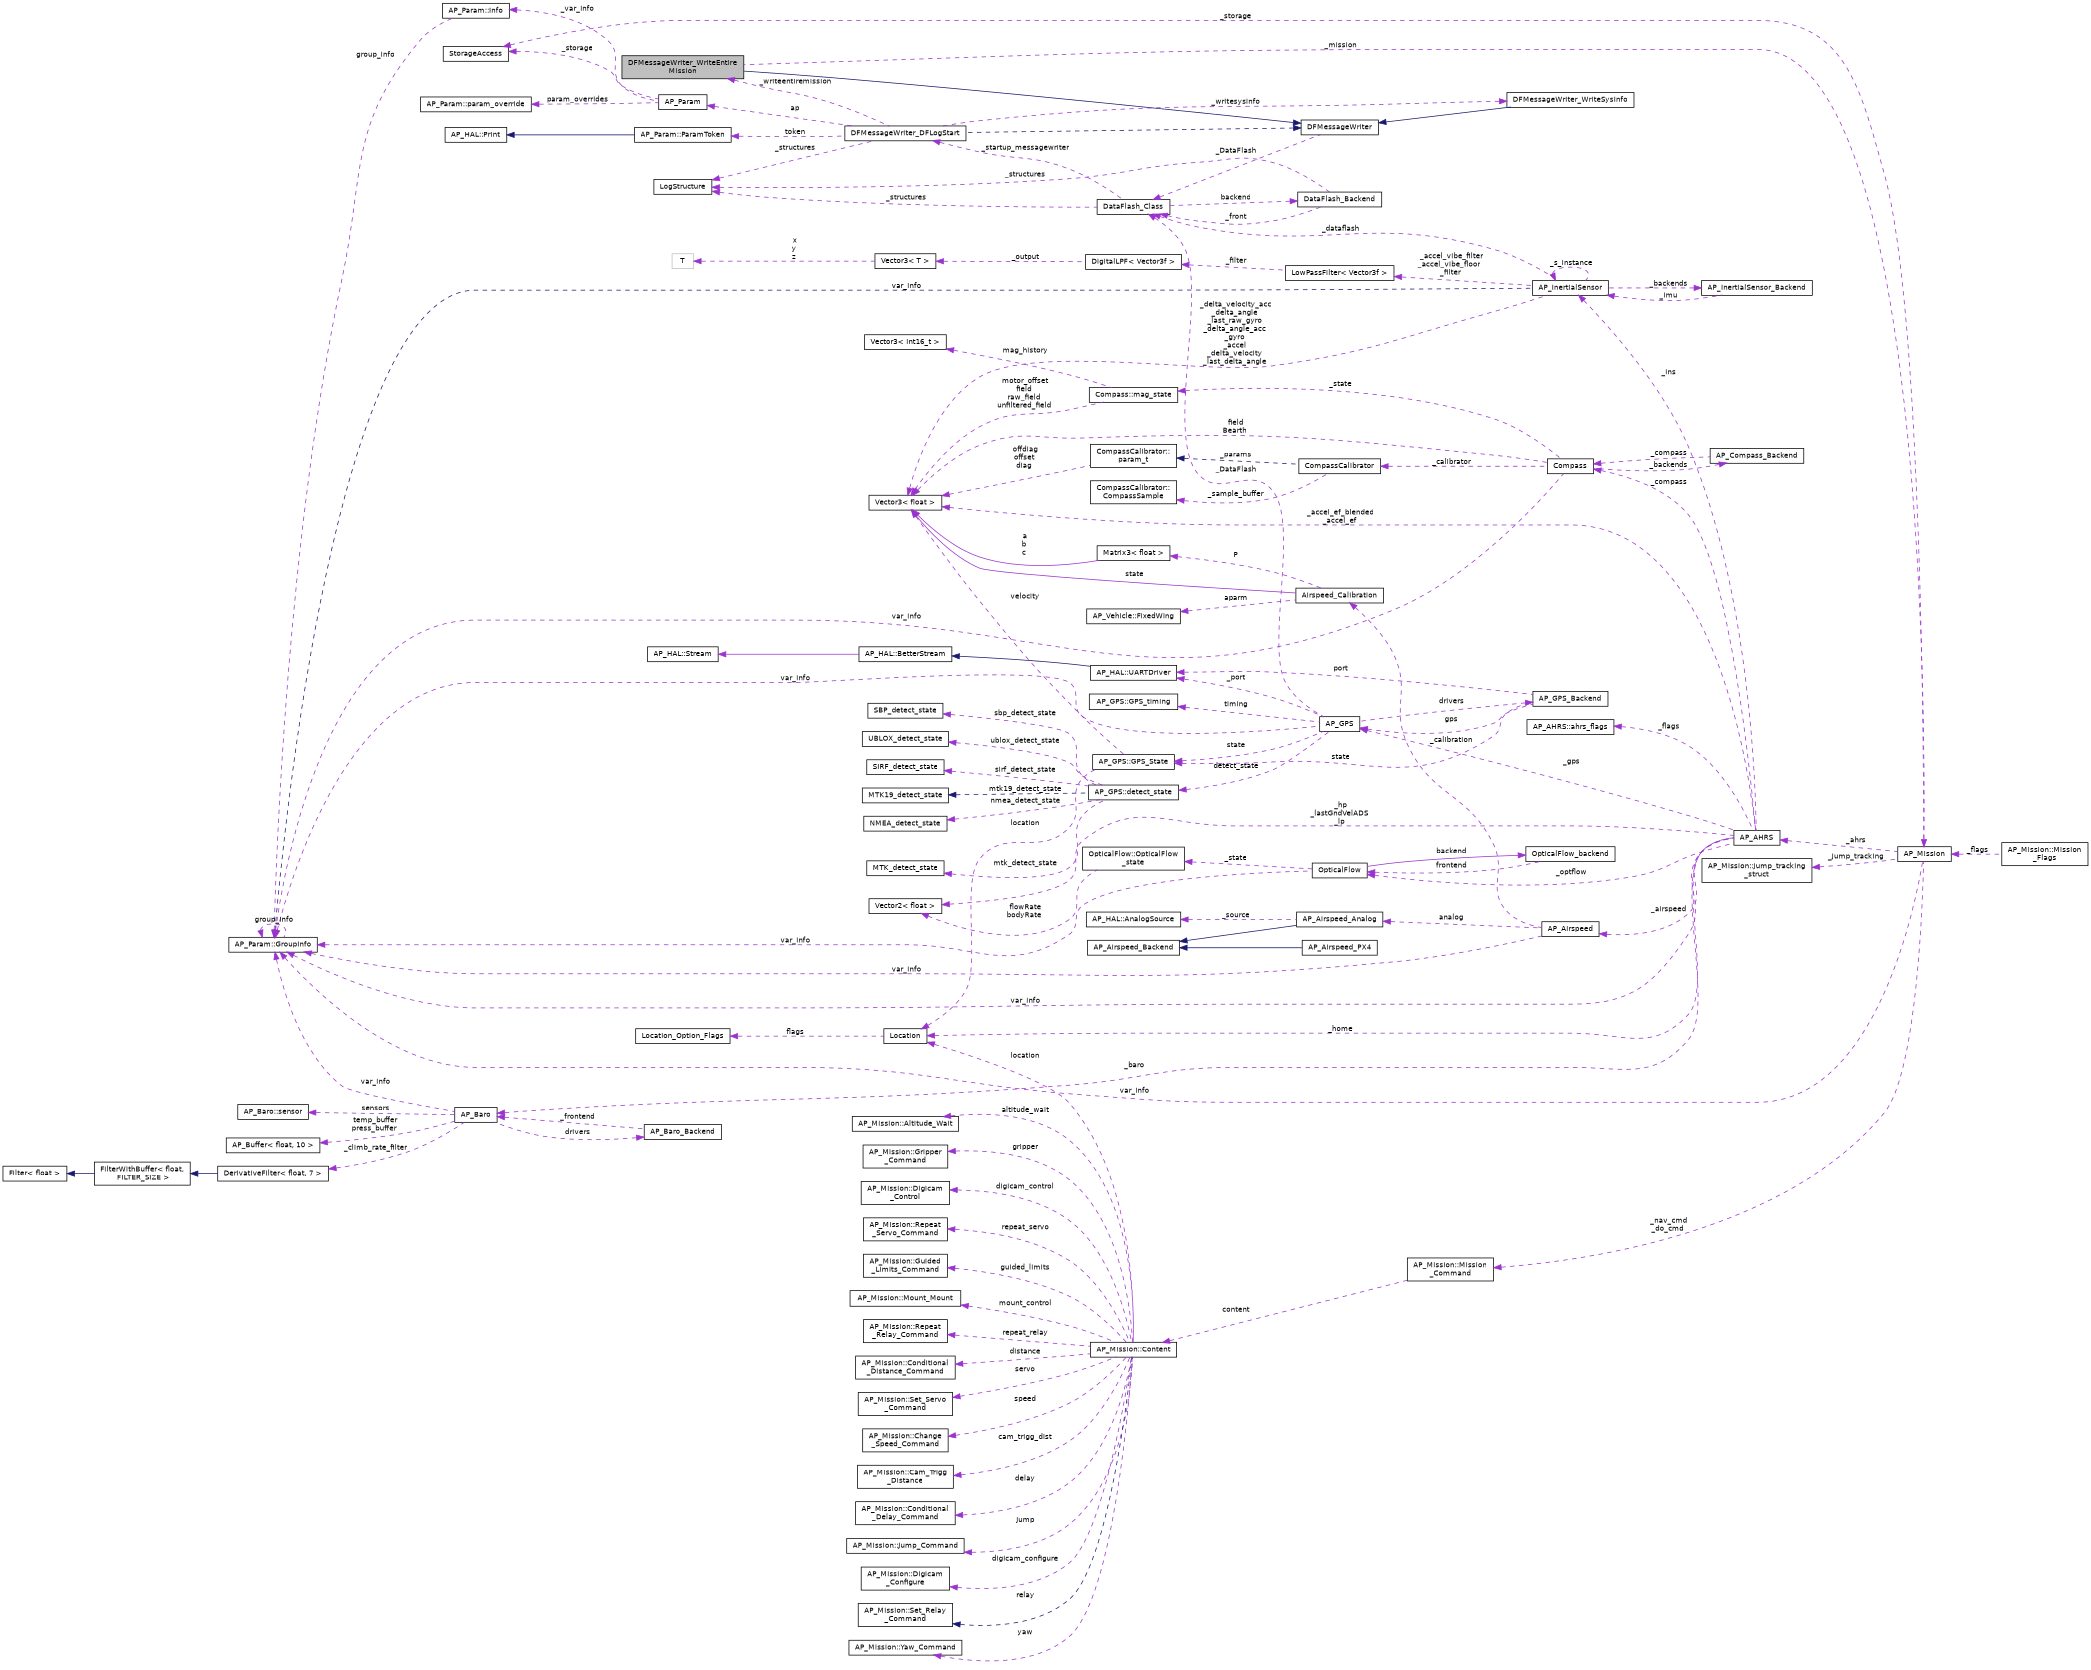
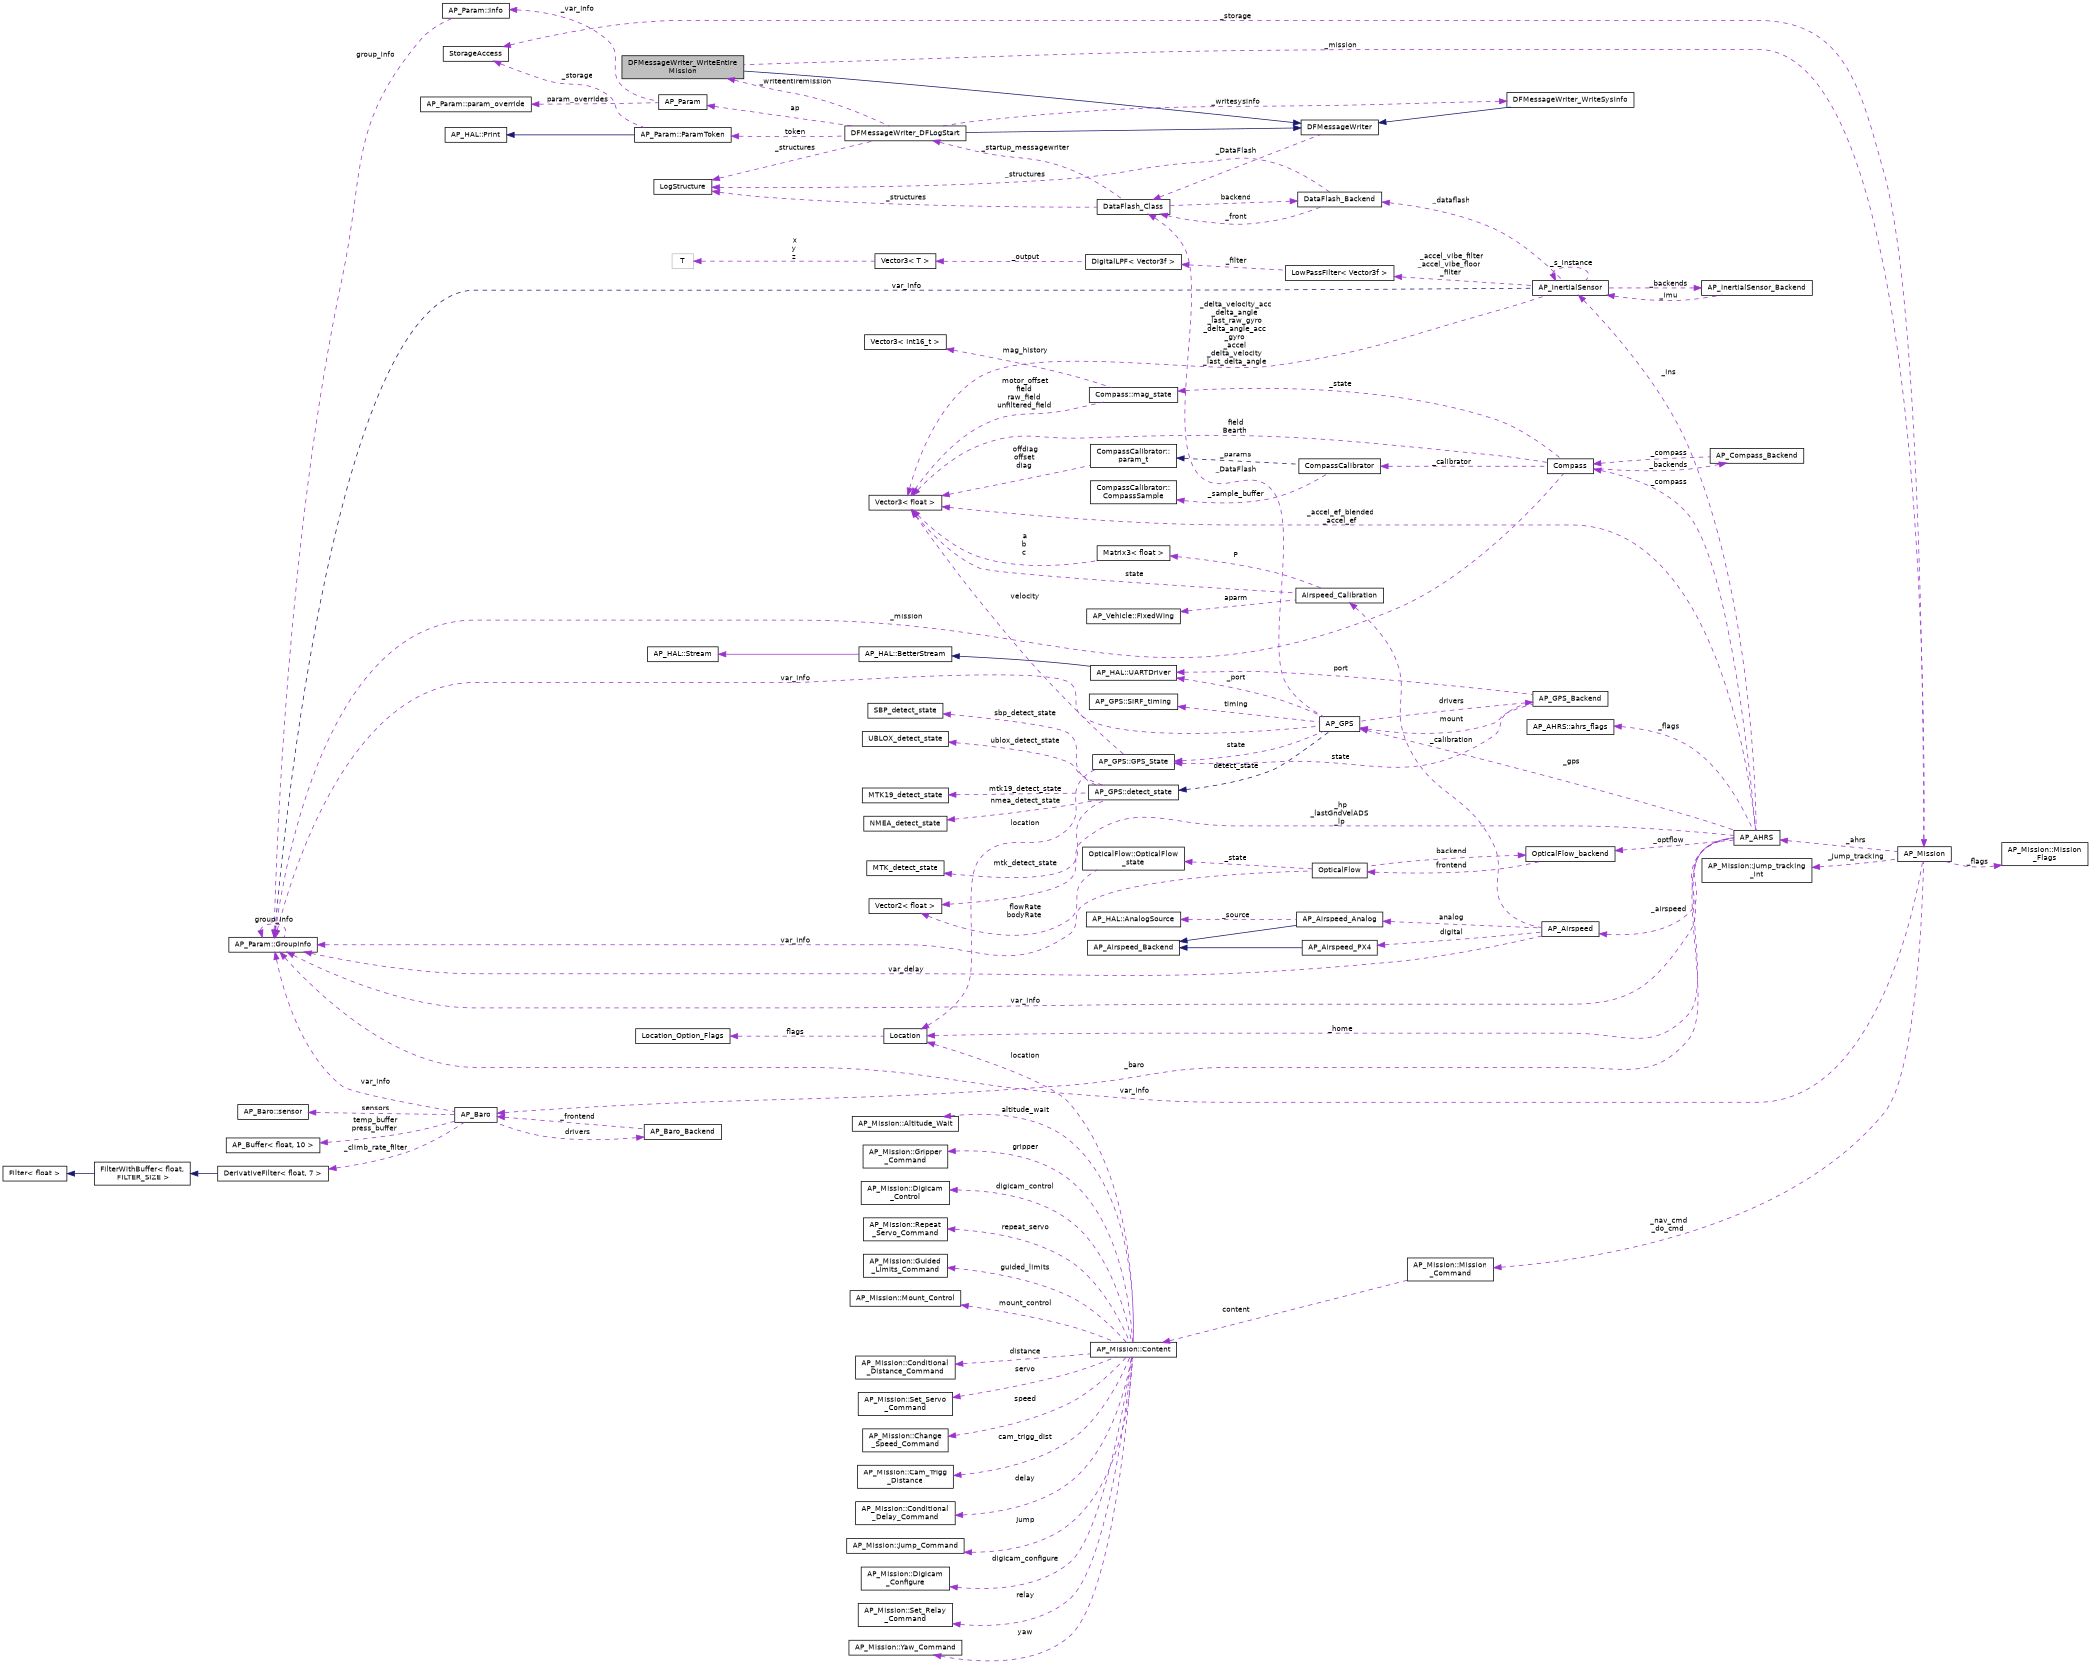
edge "AP_Param" -> "StorageAccess": now "AP_Param::ParamToken" -> "StorageAccess"
edge "DFMessageWriter_DFLogStart" -> "DFMessageWriter": style dashed -> solid
edge "AP_InertialSensor" -> "DataFlash_Class": now "AP_InertialSensor" -> "DataFlash_Backend"
edge "Matrix3< float >" -> "Vector3< float >": style solid -> dashed
edge "Airspeed_Calibration" -> "Vector3< float >": style solid -> dashed
edge "Compass" -> "AP_Param::GroupInfo": label " var_info" -> " _mission"
node "AP_GPS::GPS_timing": label "AP_GPS::GPS_timing" -> "AP_GPS::SIRF_timing"
edge "AP_GPS_Backend" -> "AP_GPS": label " gps" -> " mount"
node "SIRF_detect_state": removed
edge "AP_GPS" -> "AP_GPS::detect_state": color darkorchid3 -> midnightblue
edge "AP_GPS::detect_state" -> "MTK19_detect_state": color midnightblue -> darkorchid3
edge "AP_Mission::Mission _Flags" -> "AP_Mission": reversed
edge "OpticalFlow" -> "OpticalFlow_backend": style solid -> dashed
node "AP_Mission::jump_tracking _struct": label "AP_Mission::jump_tracking _struct" -> "AP_Mission::jump_tracking _int"
edge "AP_AHRS" -> "OpticalFlow": now "AP_AHRS" -> "OpticalFlow_backend"
edge "AP_Airspeed" -> "AP_Airspeed_PX4": added, label "digital"
edge "AP_Airspeed" -> "AP_Param::GroupInfo": label " var_info" -> " var_delay"
node "AP_Mission::Mount_Mount": label "AP_Mission::Mount_Mount" -> "AP_Mission::Mount_Control"
node "AP_Mission::Repeat _Relay_Command": removed
edge "AP_Mission::Content" -> "AP_Mission::Set_Relay _Command": color midnightblue -> darkorchid3
